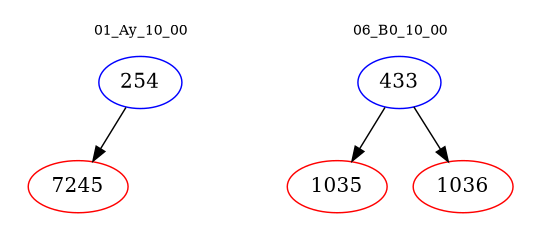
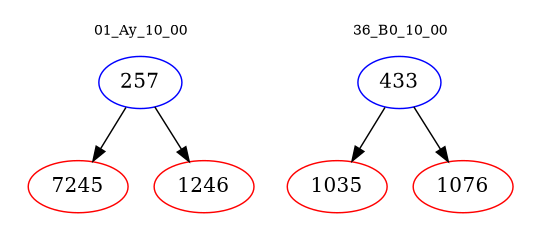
cluster "06_B0_10_00": label "06_B0_10_00" -> "36_B0_10_00"
node "254": label "254" -> "257"
node "1246": added
node "1036": label "1036" -> "1076"
